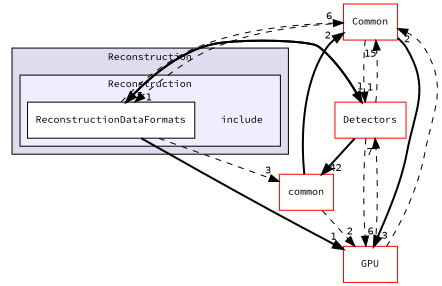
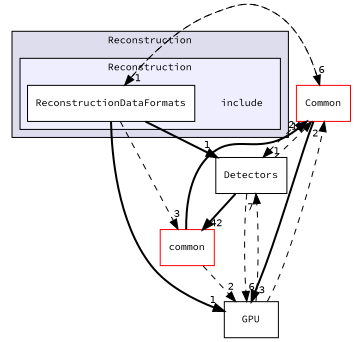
edge "Detectors" -> "ReconstructionDataFormats": removed
node "Detectors": color red -> black
node "GPU": color red -> black
